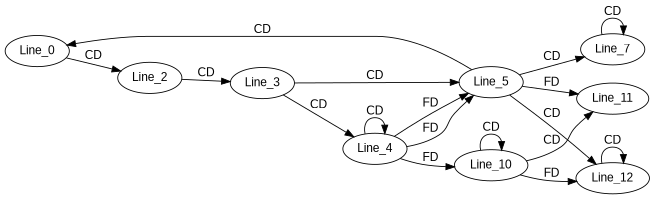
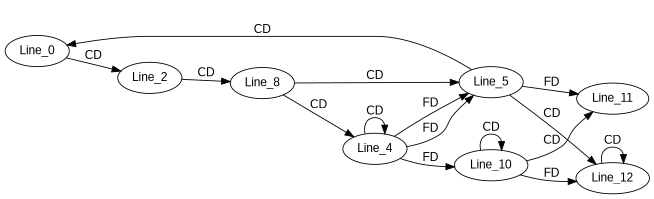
node "Line_7": removed
node "Line_3": label "Line_3" -> "Line_8"
